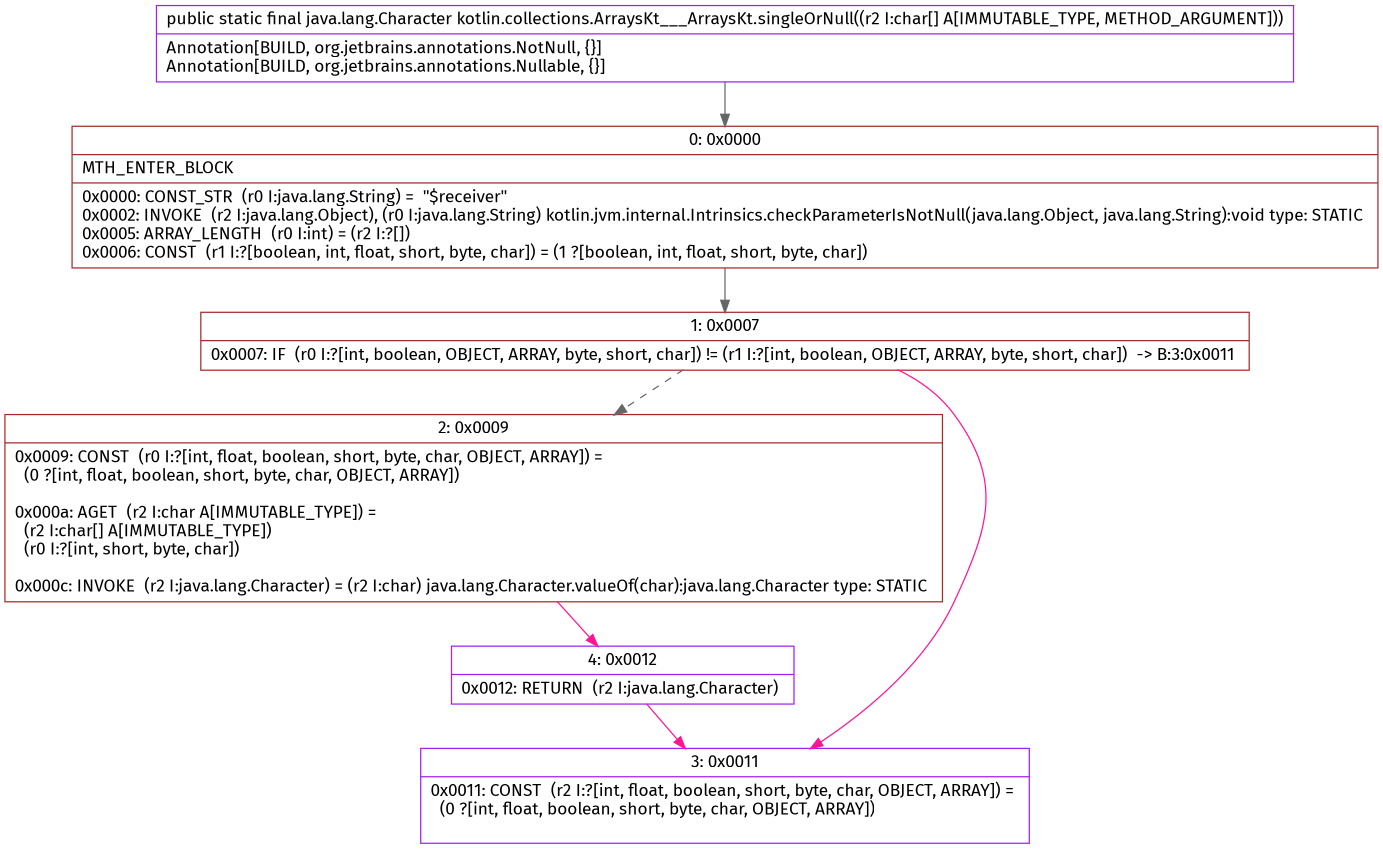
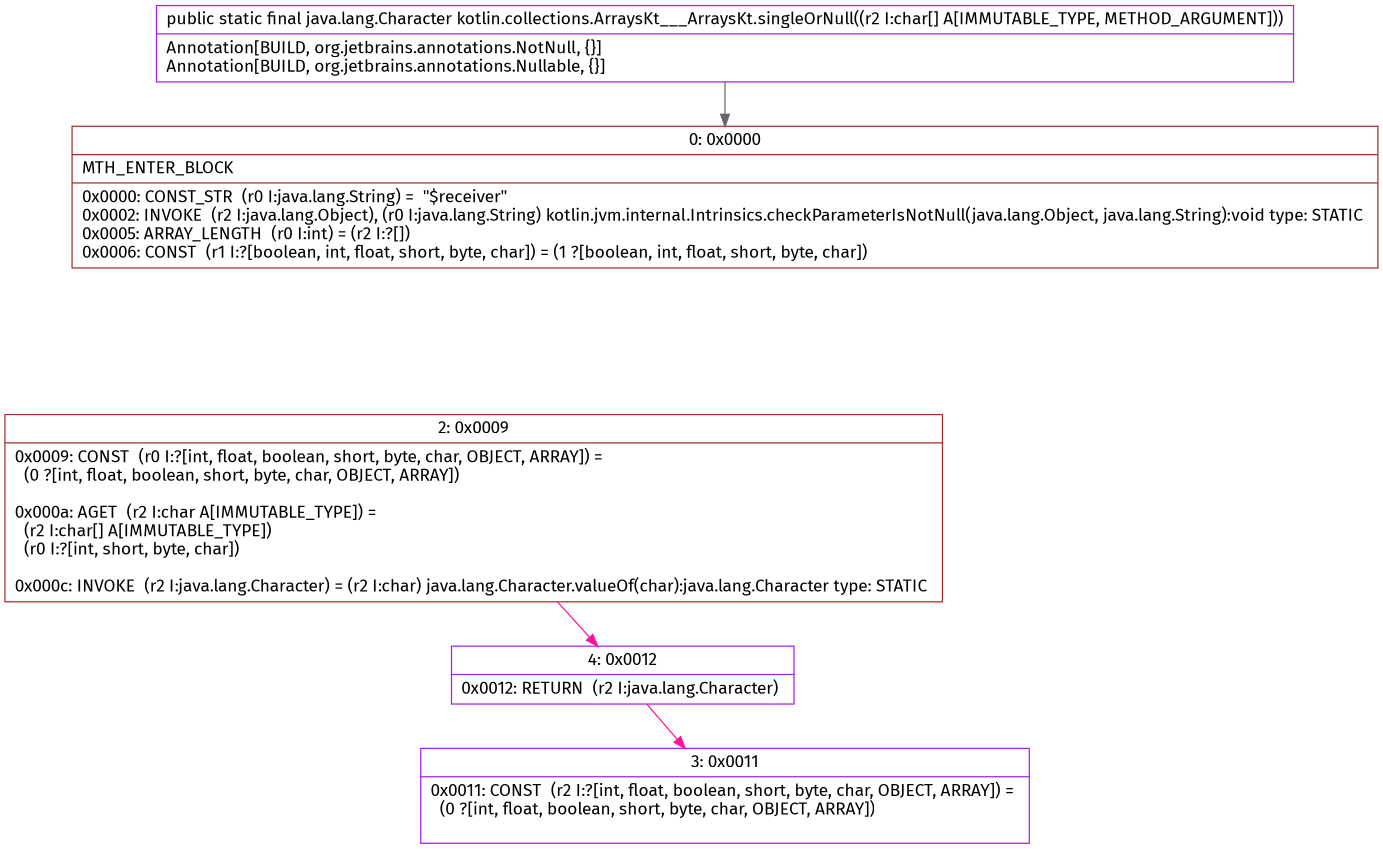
node "1: 0x0007": removed
